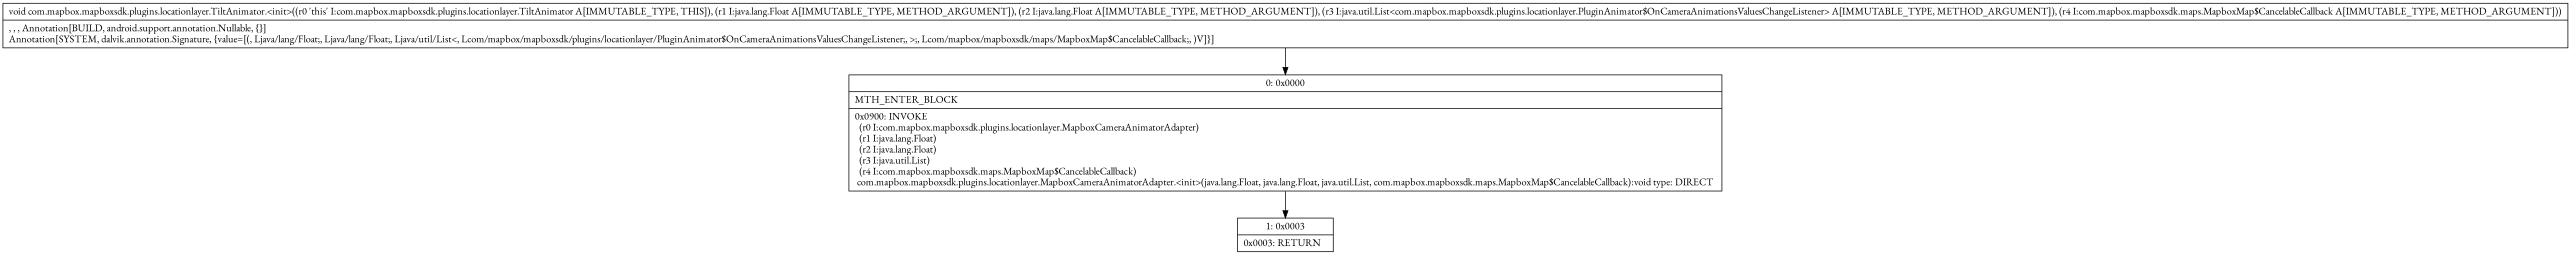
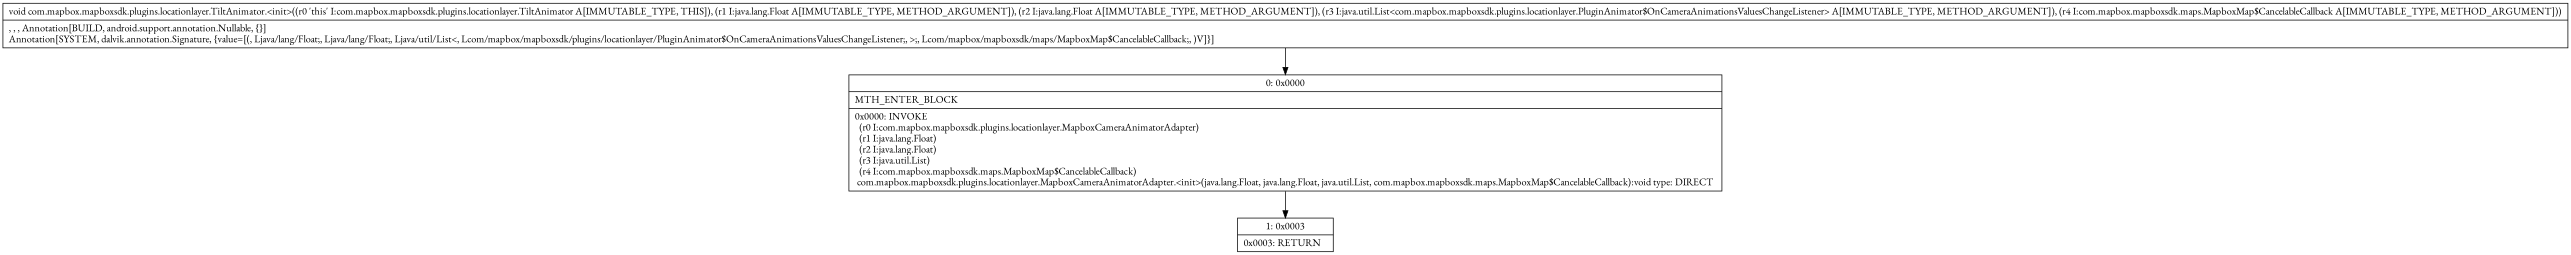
node "0: 0x0000": text "0x0900: INVOKE" -> "0x0000: INVOKE"
